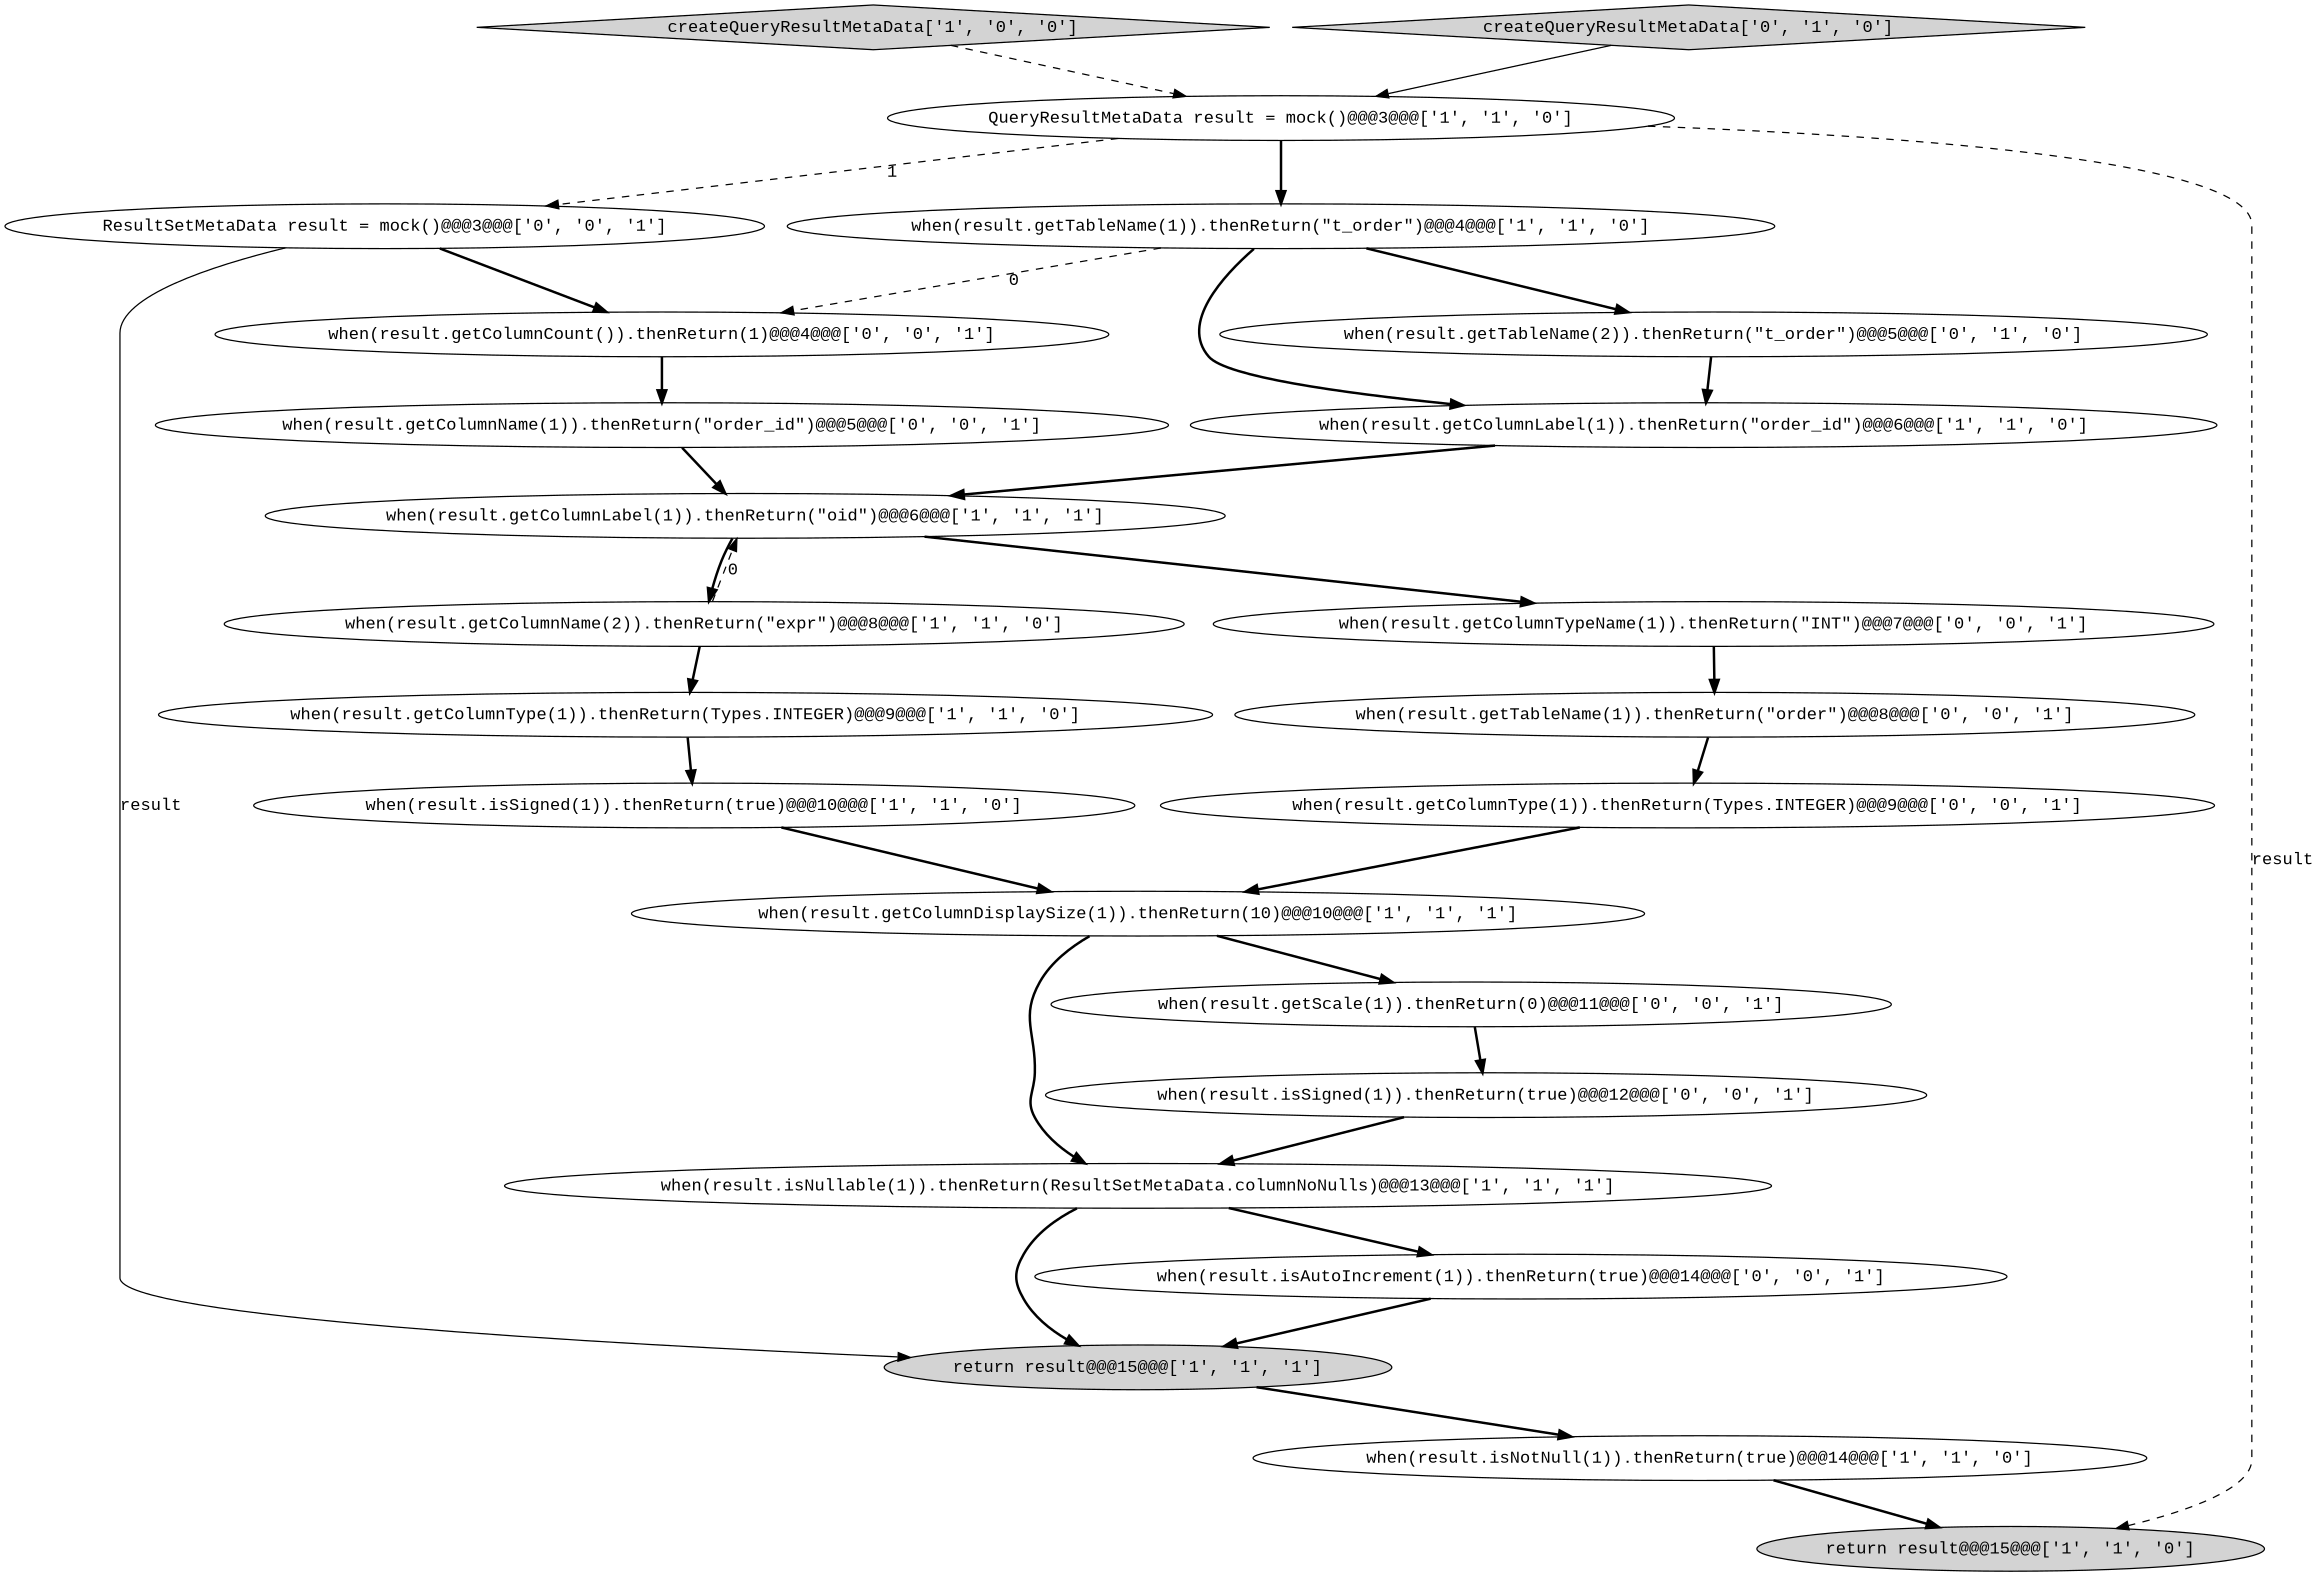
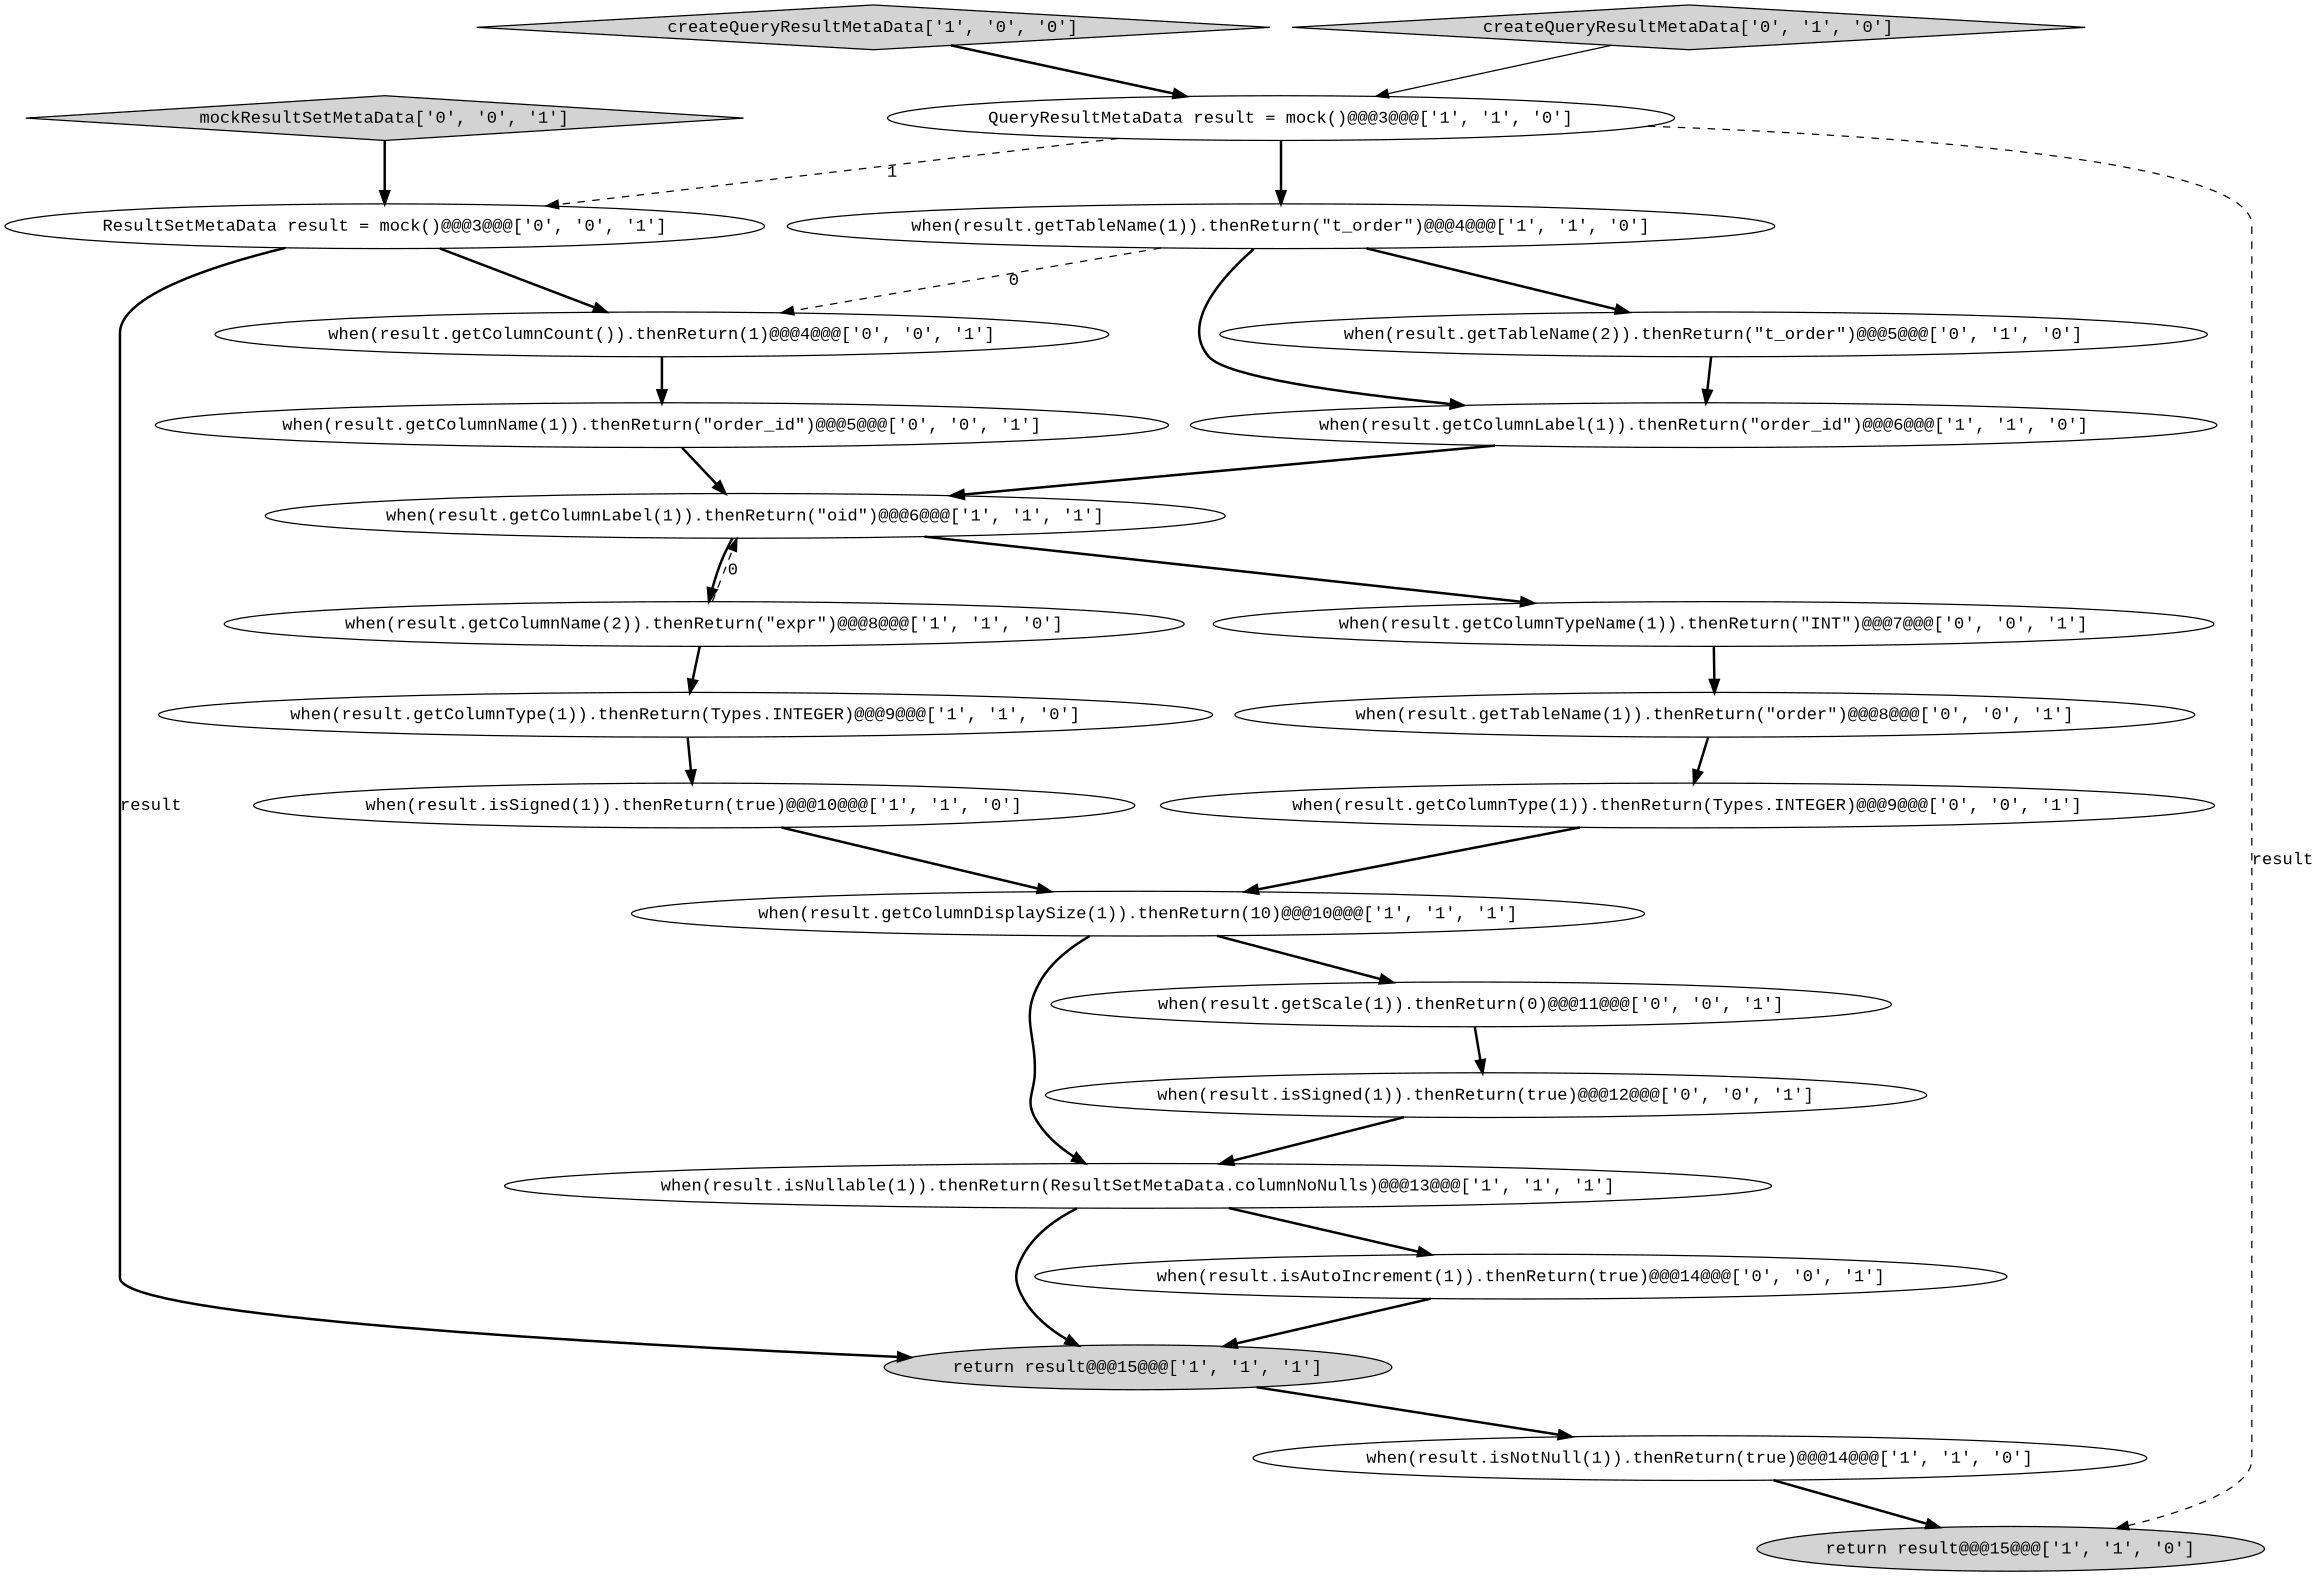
edge "createQueryResultMetaData['1', '0', '0']" -> "QueryResultMetaData result = mock()@@@3@@@['1', '1', '0']": style dashed -> bold
node "mockResultSetMetaData['0', '0', '1']": added
edge "ResultSetMetaData result = mock()@@@3@@@['0', '0', '1']" -> "return result@@@15@@@['1', '1', '1']": style solid -> bold
